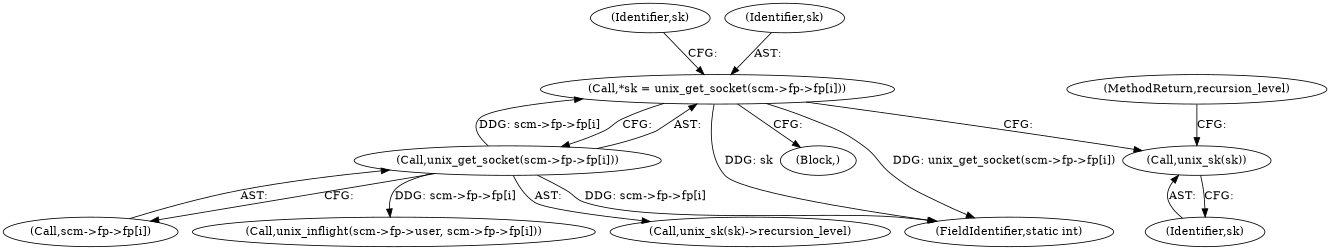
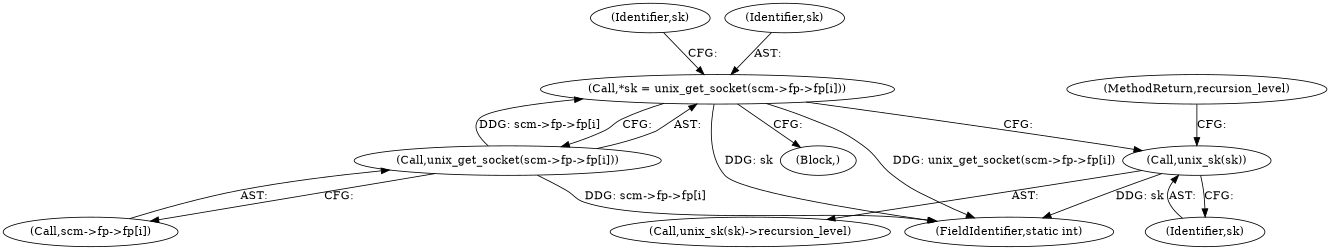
edge "(Call,unix_sk(sk))" -> "(FieldIdentifier,static int)": added, label "DDG: sk"
edge "(Call,unix_get_socket(scm->fp->fp[i]))" -> "(Call,unix_sk(sk)->recursion_level)": now "(Call,unix_sk(sk))" -> "(Call,unix_sk(sk)->recursion_level)"
node "(Call,unix_inflight(scm->fp->user, scm->fp->fp[i]))": removed
